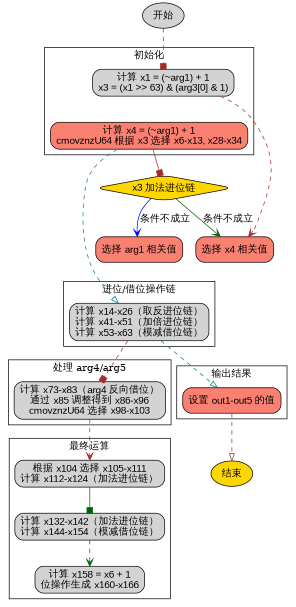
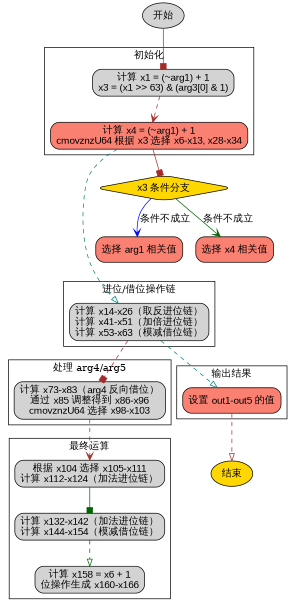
edge "开始" -> "计算 x1 = (~arg1) + 1 x3 = (x1 >> 63) & (arg3[0] & 1)": style dashed -> solid
edge "计算 x1 = (~arg1) + 1 x3 = (x1 >> 63) & (arg3[0] & 1)" -> "选择 x4 相关值": now "计算 x1 = (~arg1) + 1 x3 = (x1 >> 63) & (arg3[0] & 1)" -> "计算 x4 = (~arg1) + 1 cmovznzU64 根据 x3 选择 x6-x13, x28-x34"
node "x3 加法进位链": label "x3 加法进位链" -> "x3 条件分支"
edge "计算 x132-x142（加法进位链） 计算 x144-x154（模减借位链）" -> "计算 x158 = x6 + 1 位操作生成 x160-x166": arrowhead vee -> onormal
